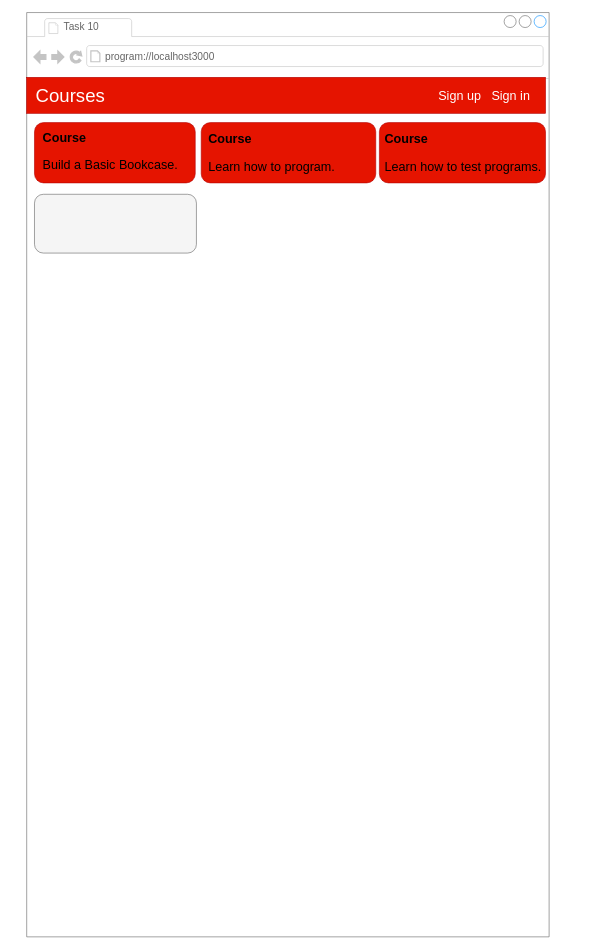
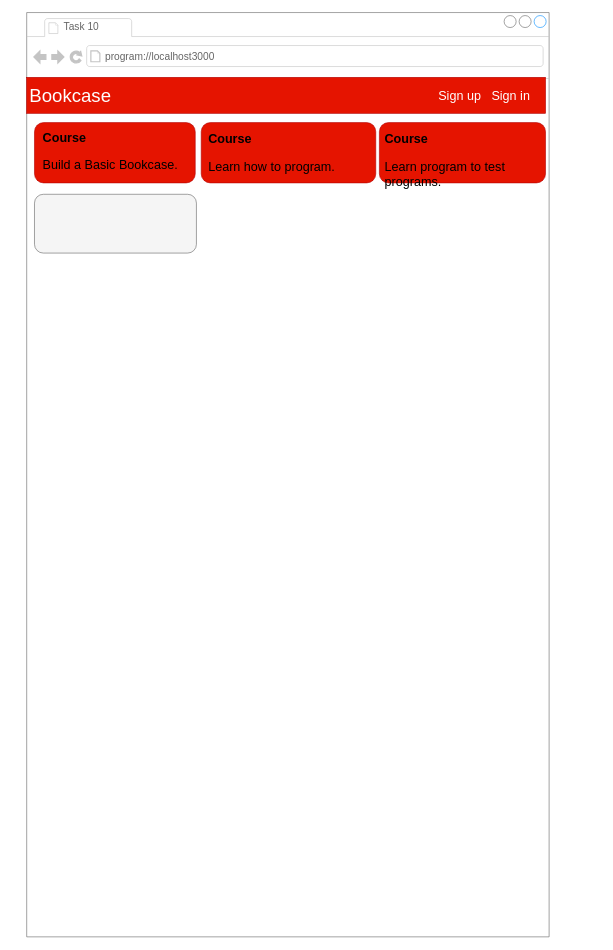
node "Courses": label "Courses" -> "Bookcase"
node "CourseLearn how to test programs.": label "CourseLearn how to test programs." -> "CourseLearn program to test programs."
